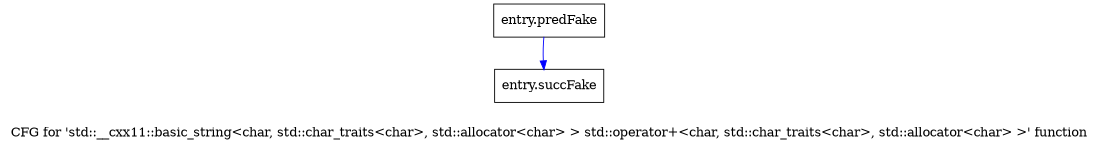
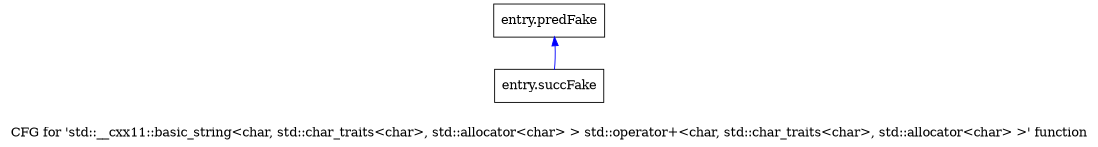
edge "entry.predFake" -> "entry.succFake": reversed
